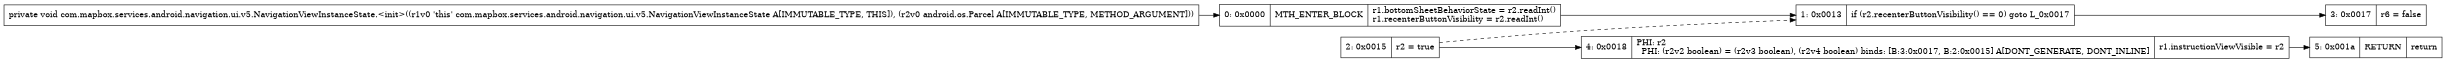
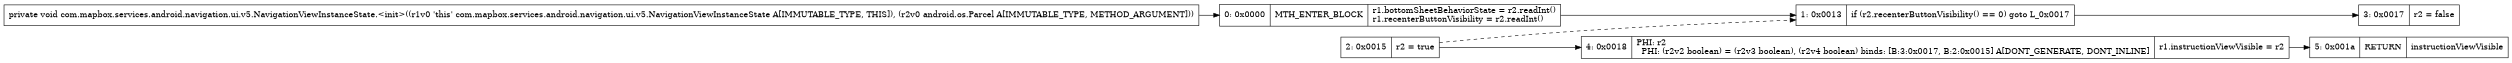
node "3: 0x0017": text "r6 = false" -> "r2 = false"
node "5: 0x001a": text "return" -> "instructionViewVisible"
